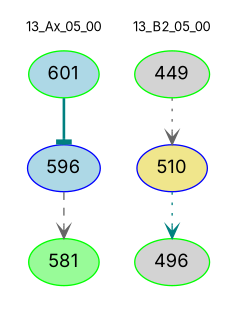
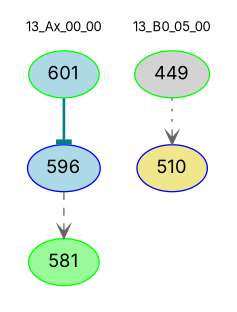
cluster "13_Ax_05_00": label "13_Ax_05_00" -> "13_Ax_00_00"
cluster "13_B2_05_00": label "13_B2_05_00" -> "13_B0_05_00"
node "496": removed
